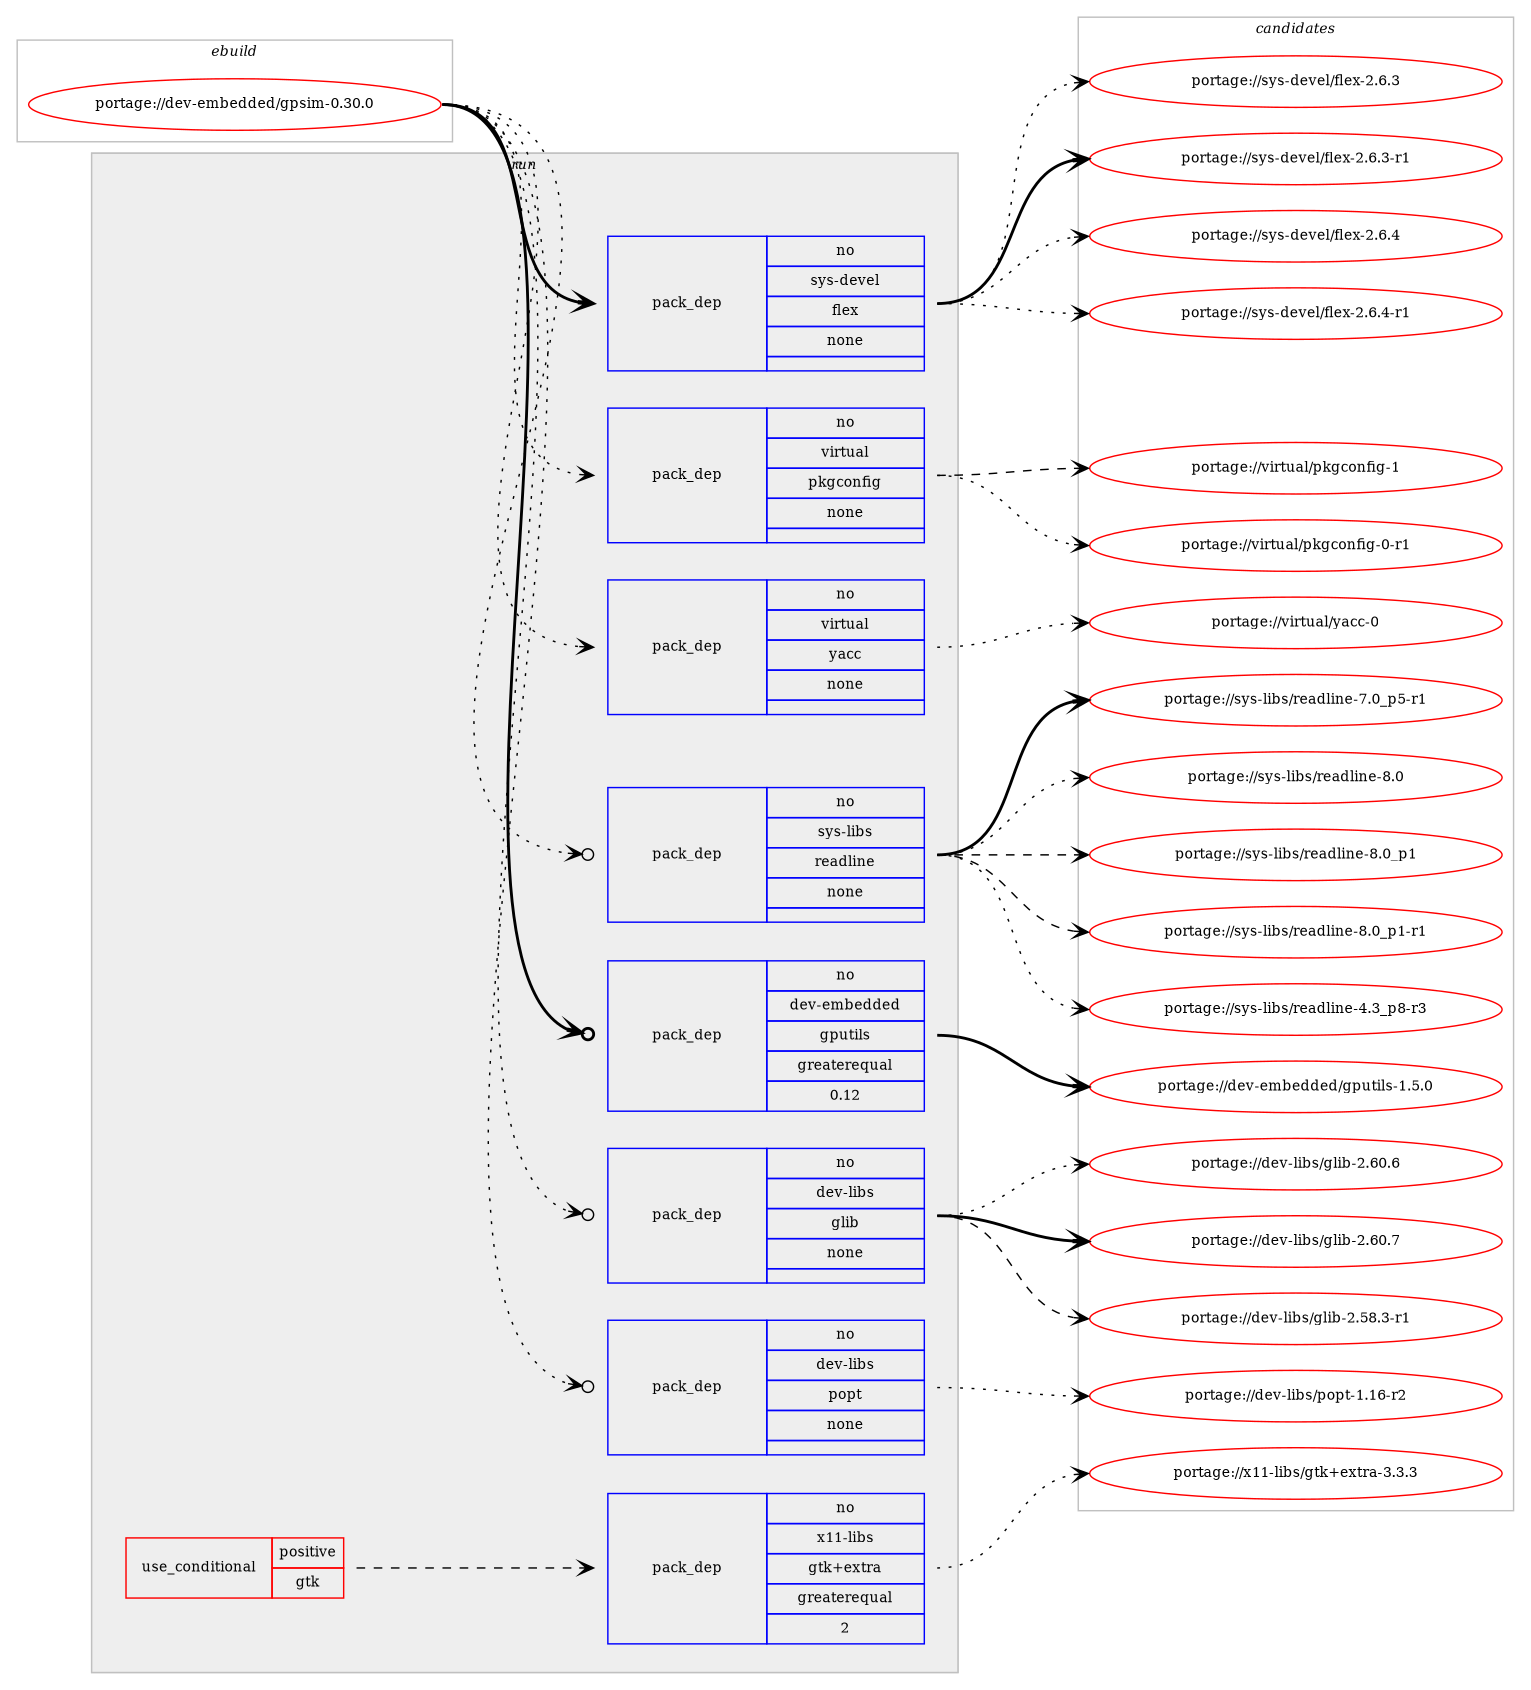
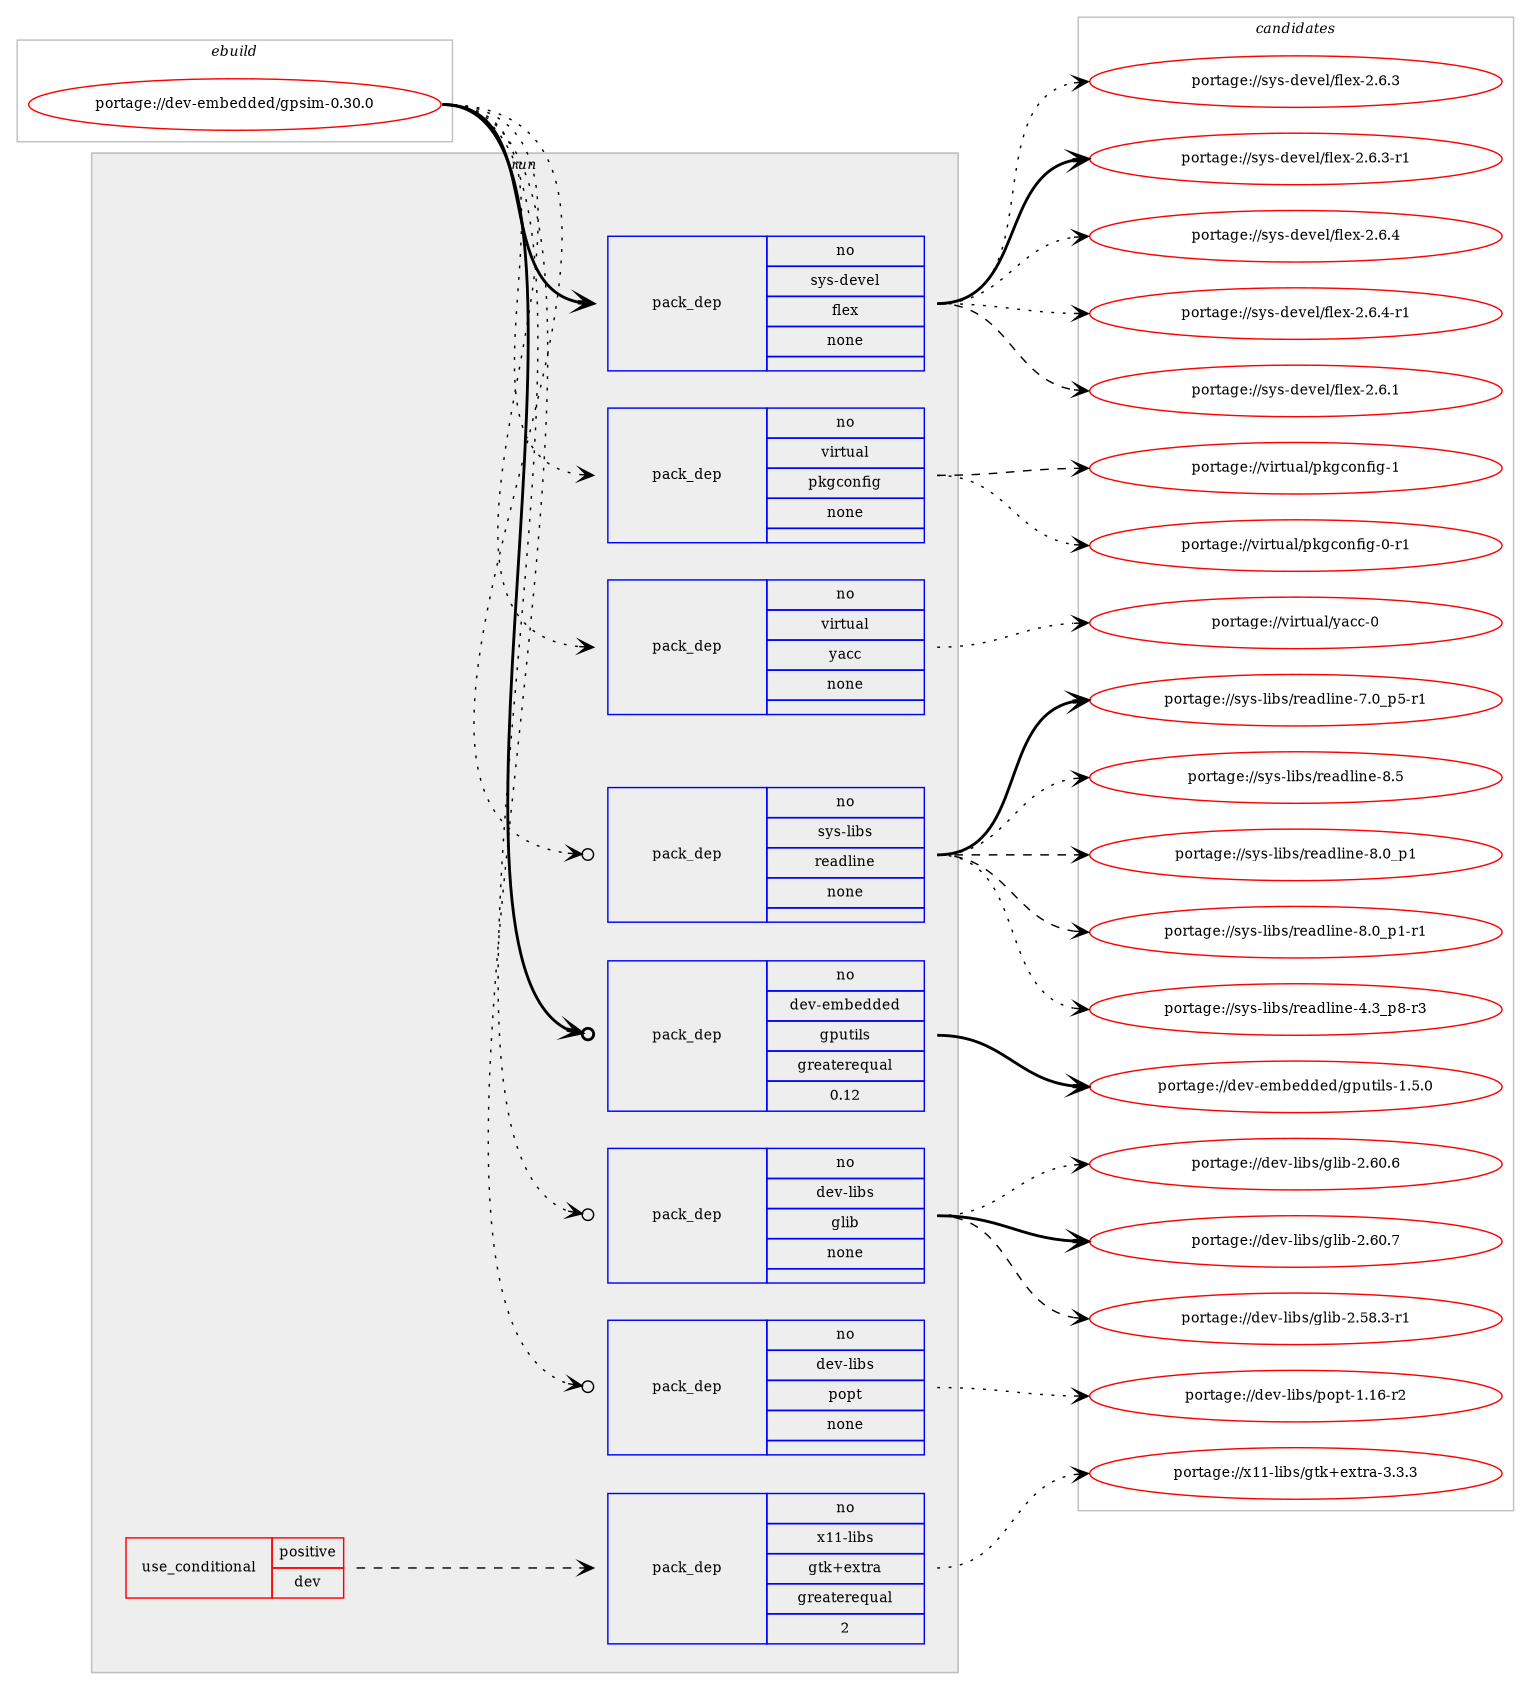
node "portage://sys-devel/flex-2.6.1": added
node "portage://sys-libs/readline-8.0": label "portage://sys-libs/readline-8.0" -> "portage://sys-libs/readline-8.5"
node "use_conditional": text "gtk" -> "dev"
